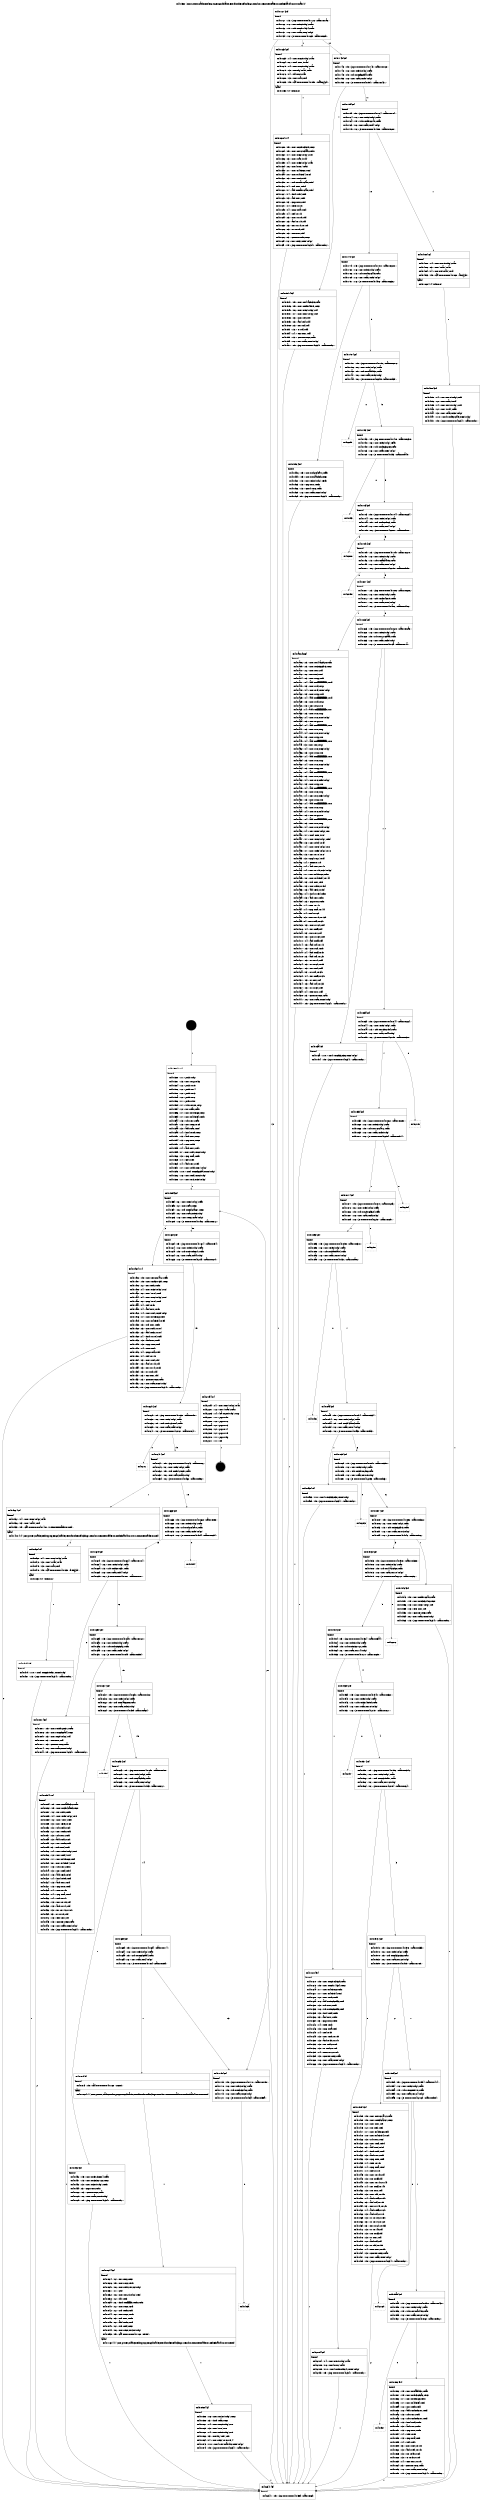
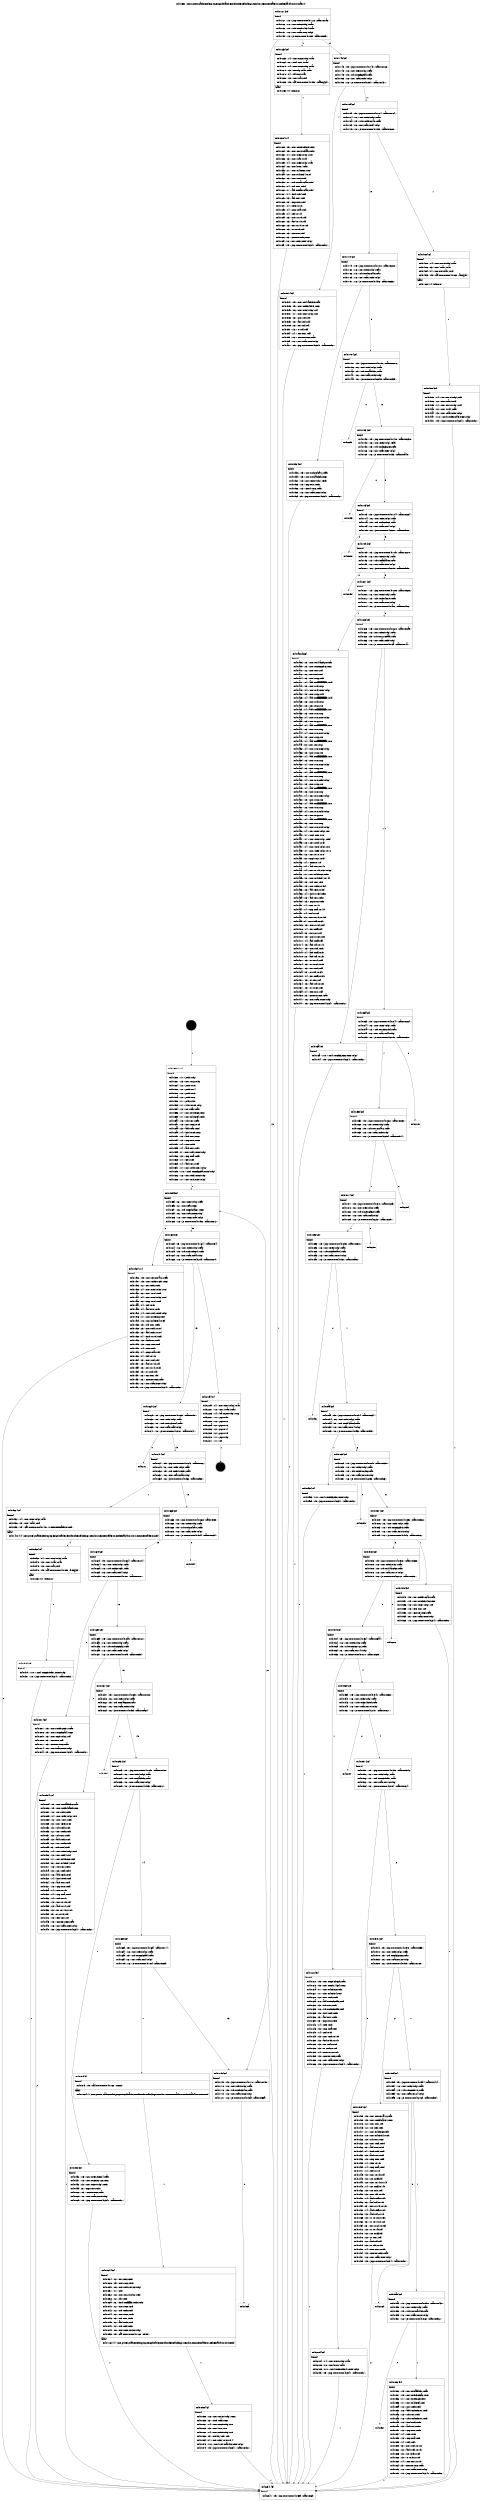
edge "0x40160f [28]" -> "0x4021fd [21]": added, label "1"
